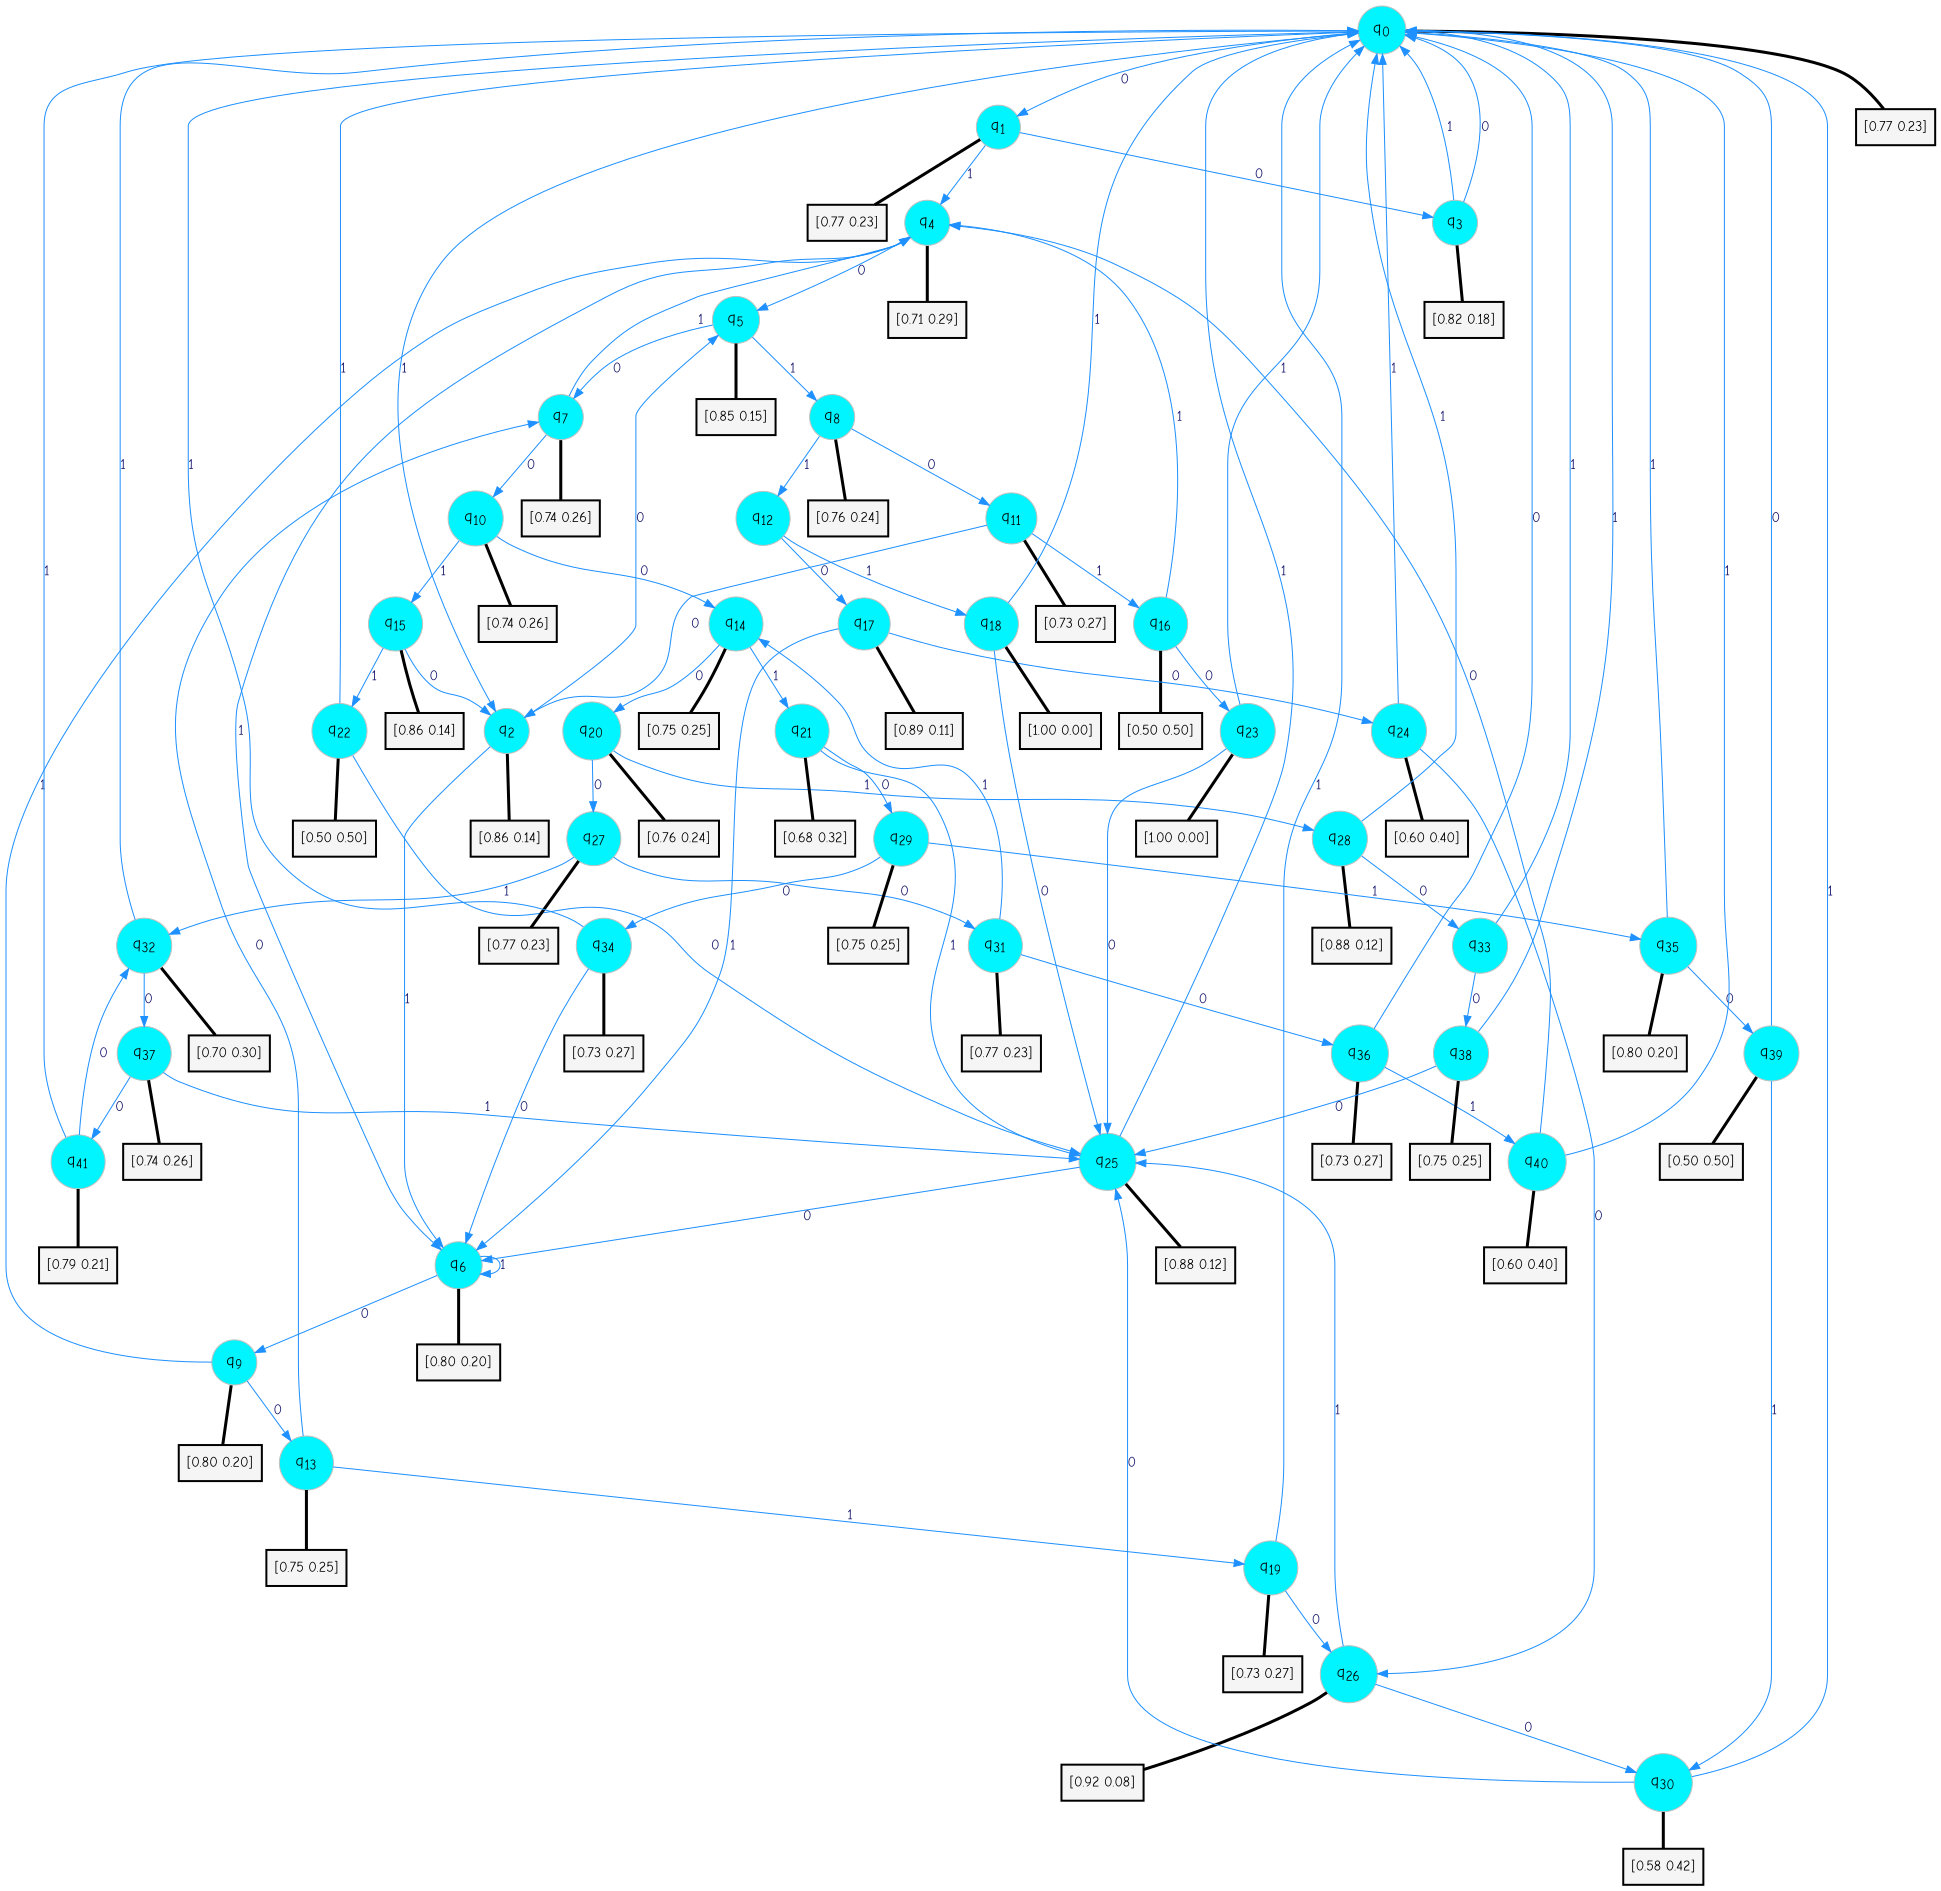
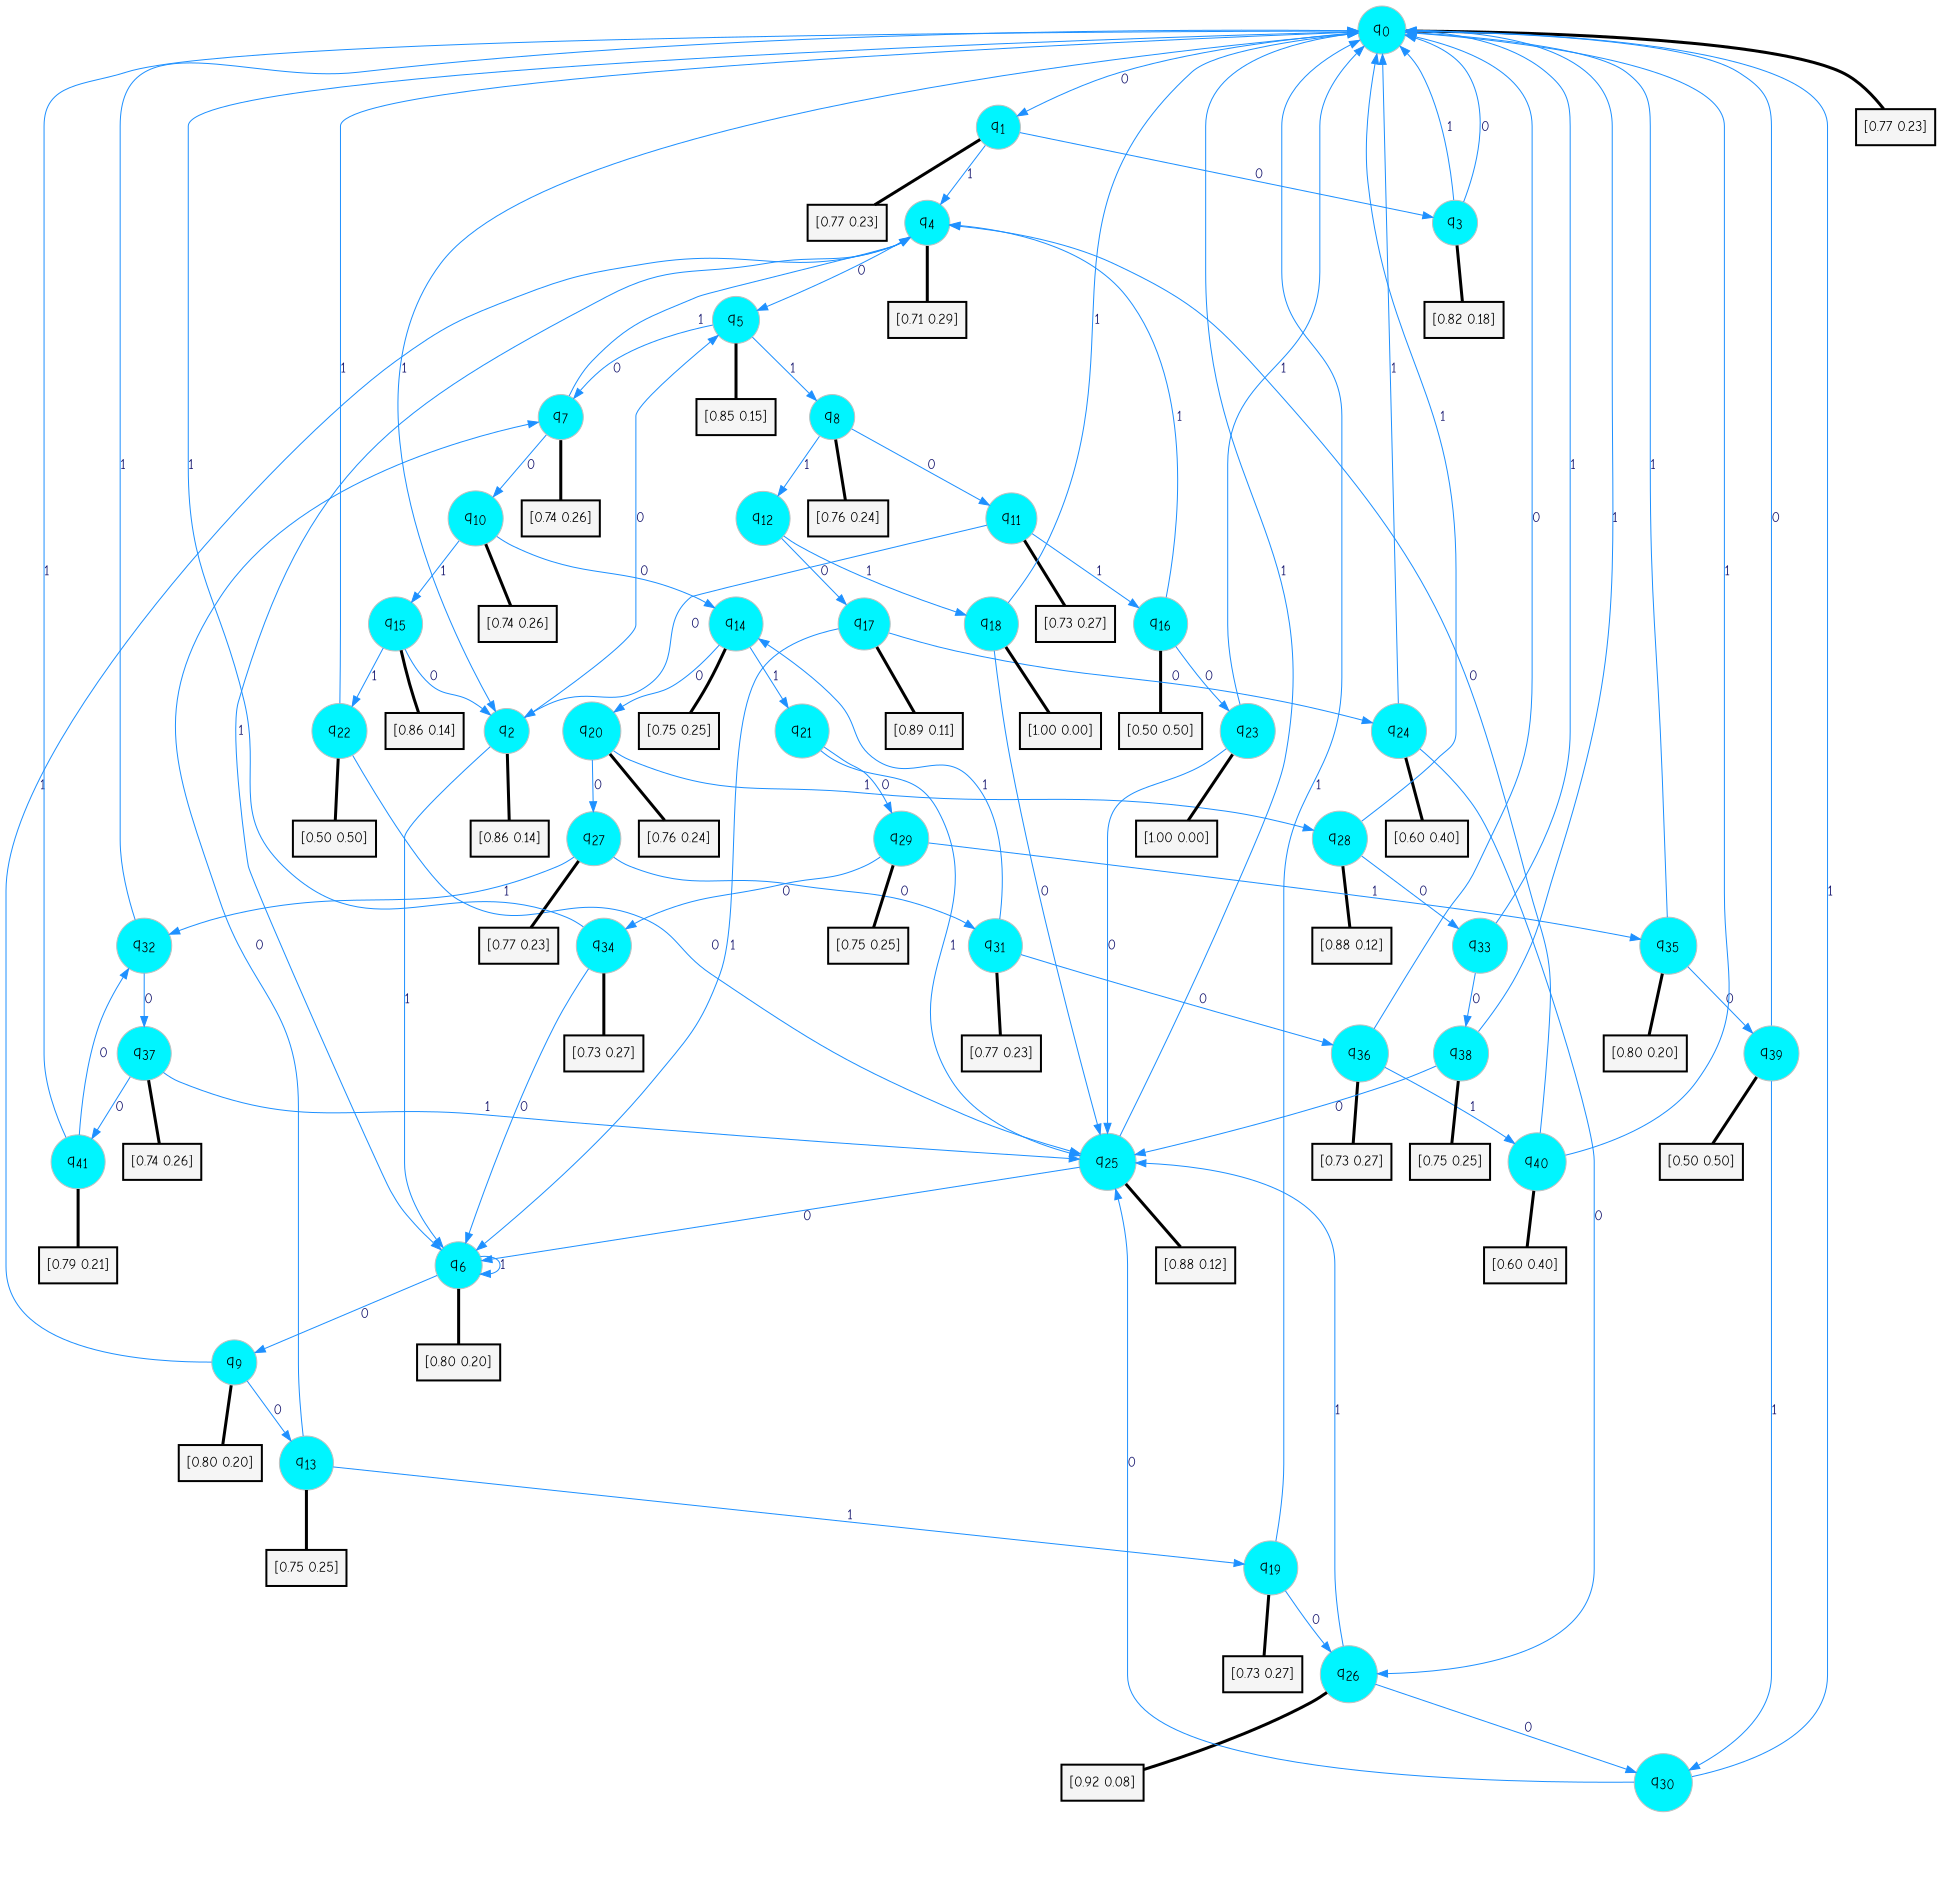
node "[0.68 0.32]": removed
node "[0.70 0.30]": removed
node "[0.58 0.42]": removed
